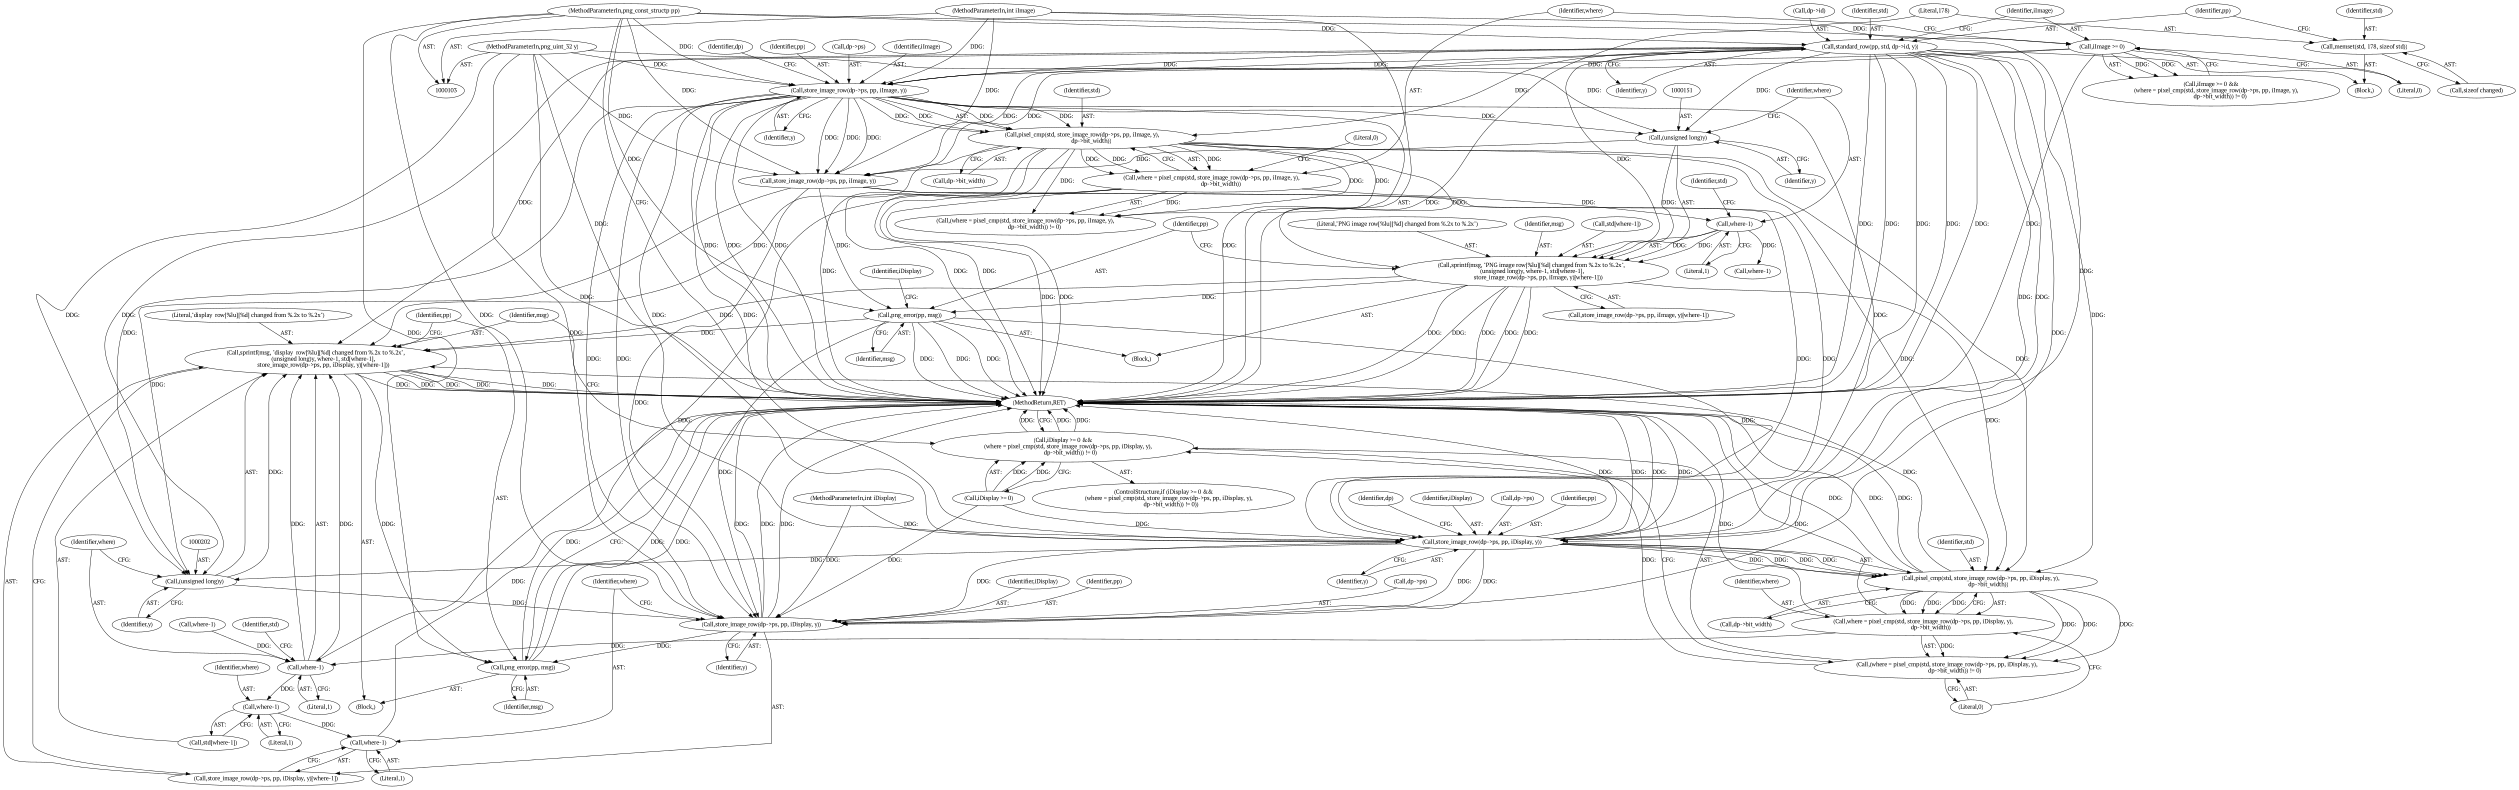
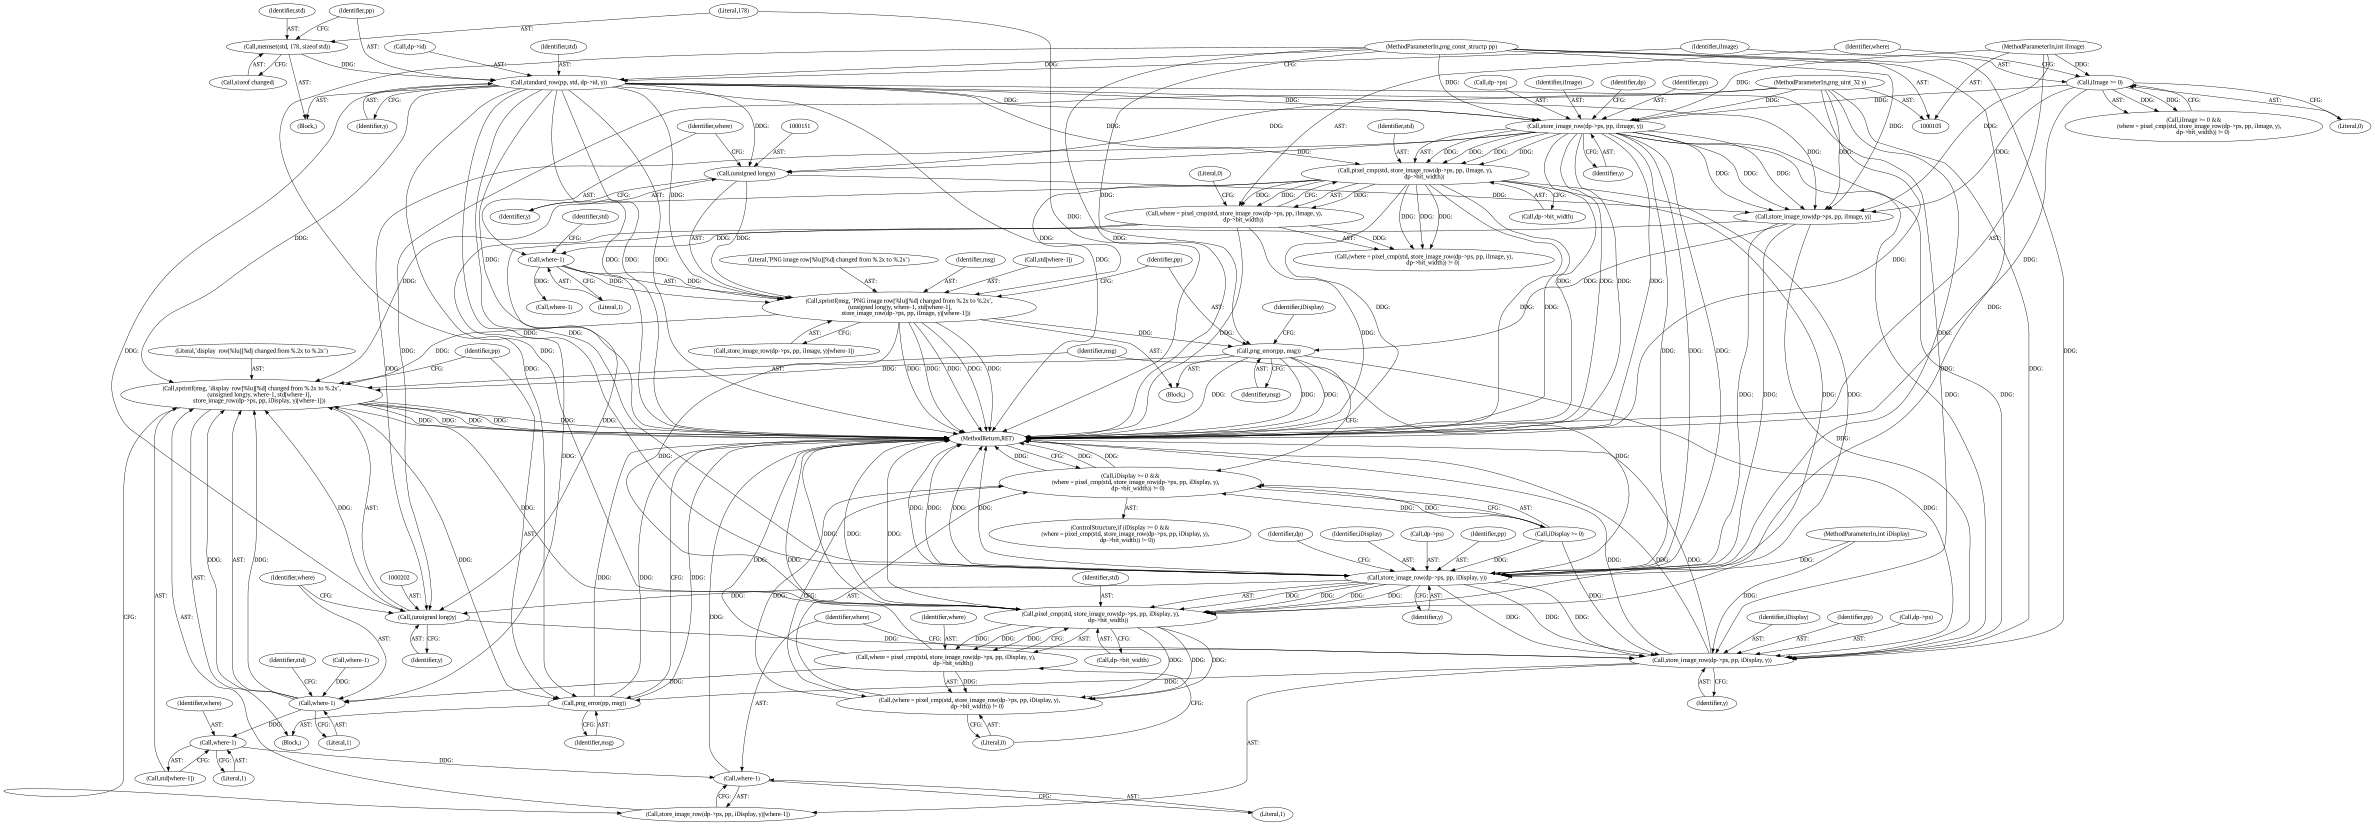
edge "(Call,memset(std, 178, sizeof std))" -> "(Call,standard_row(pp, std, dp->id, y))": added, label "DDG:"
edge "(MethodParameterIn,png_const_structp pp)" -> "(MethodReturn,RET)": label "CFG: " -> "DDG: "
